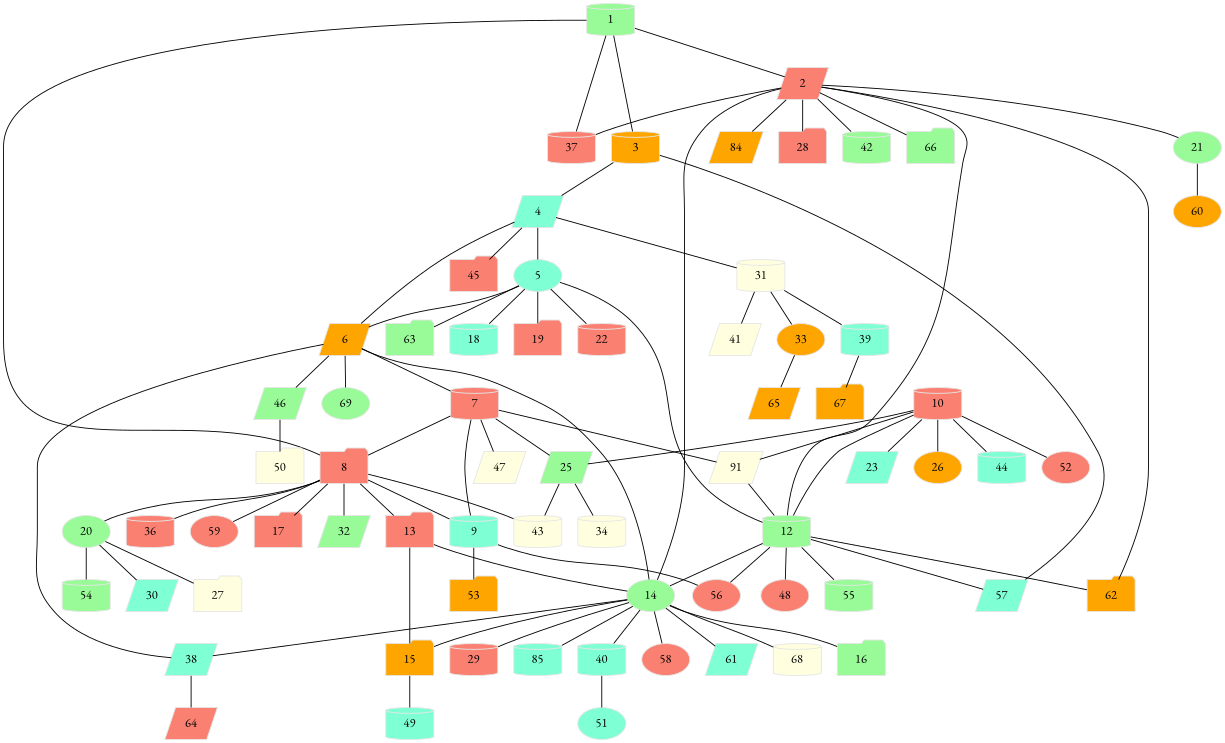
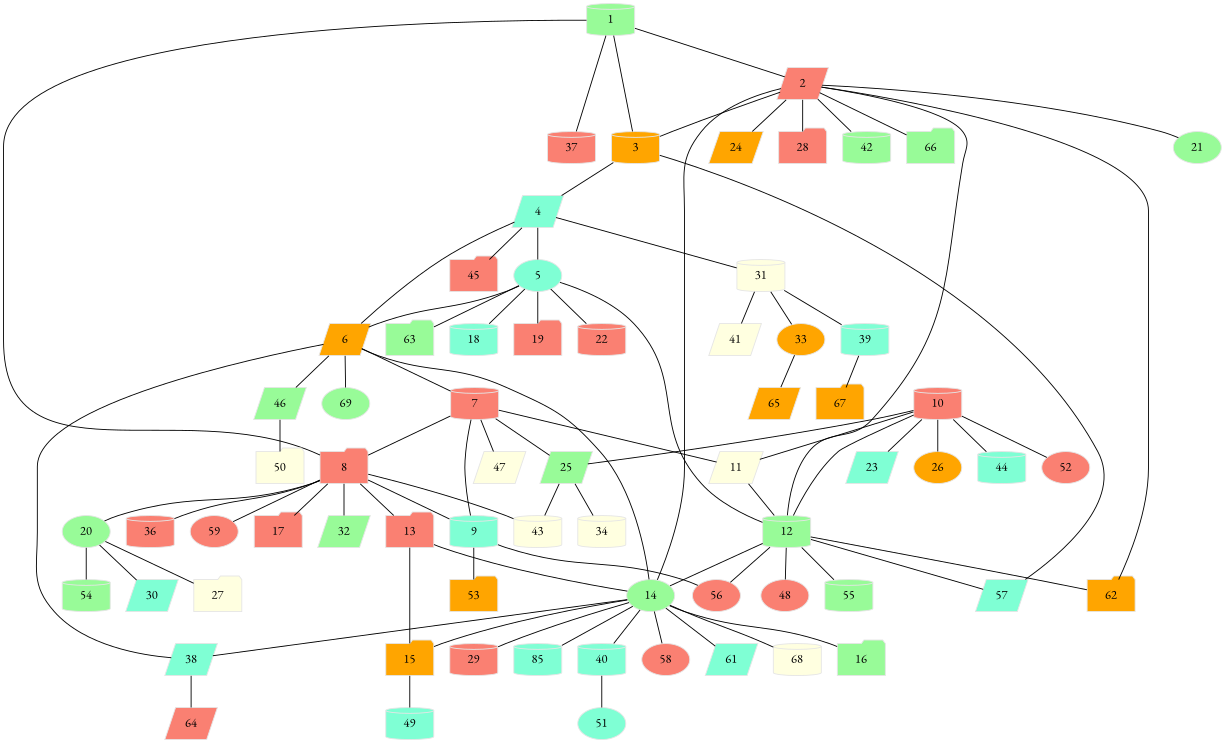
edge "2" -- "37": now "2" -- "3"
node "84": label "84" -> "24"
node "60": removed
node "91": label "91" -> "11"
